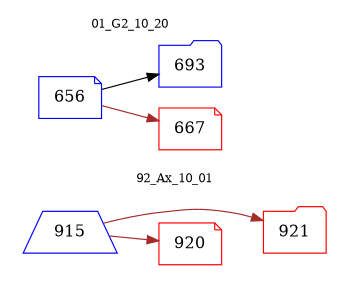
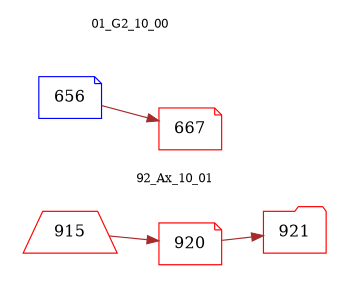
cluster "01_G2_10_20": label "01_G2_10_20" -> "01_G2_10_00"
node "693": removed
edge "915" -> "921": now "920" -> "921"
node "915": color blue -> red
